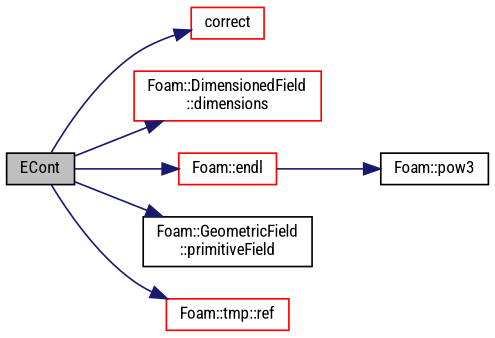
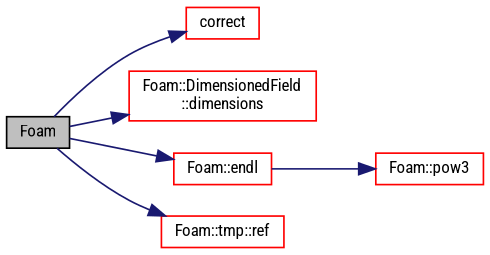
node "ECont": label "ECont" -> "Foam"
node "Foam::pow3": color black -> red
node "Foam::GeometricField ::primitiveField": removed
